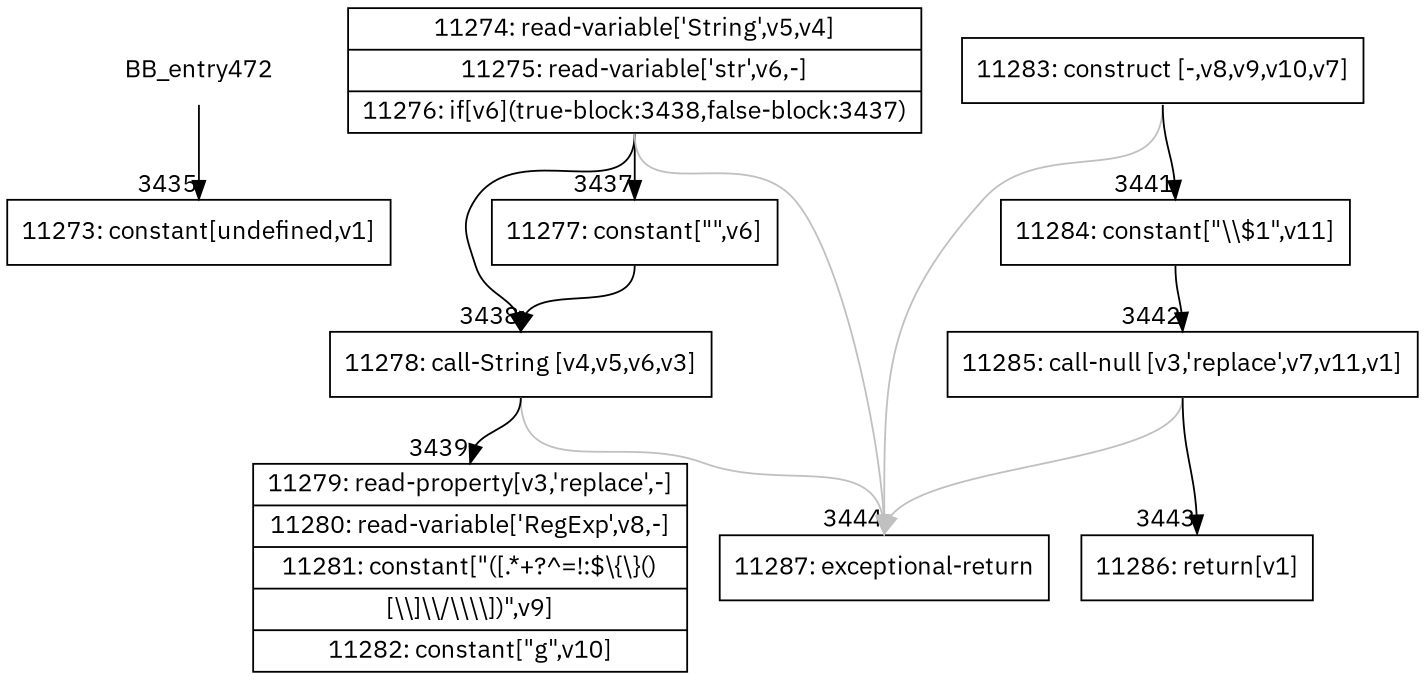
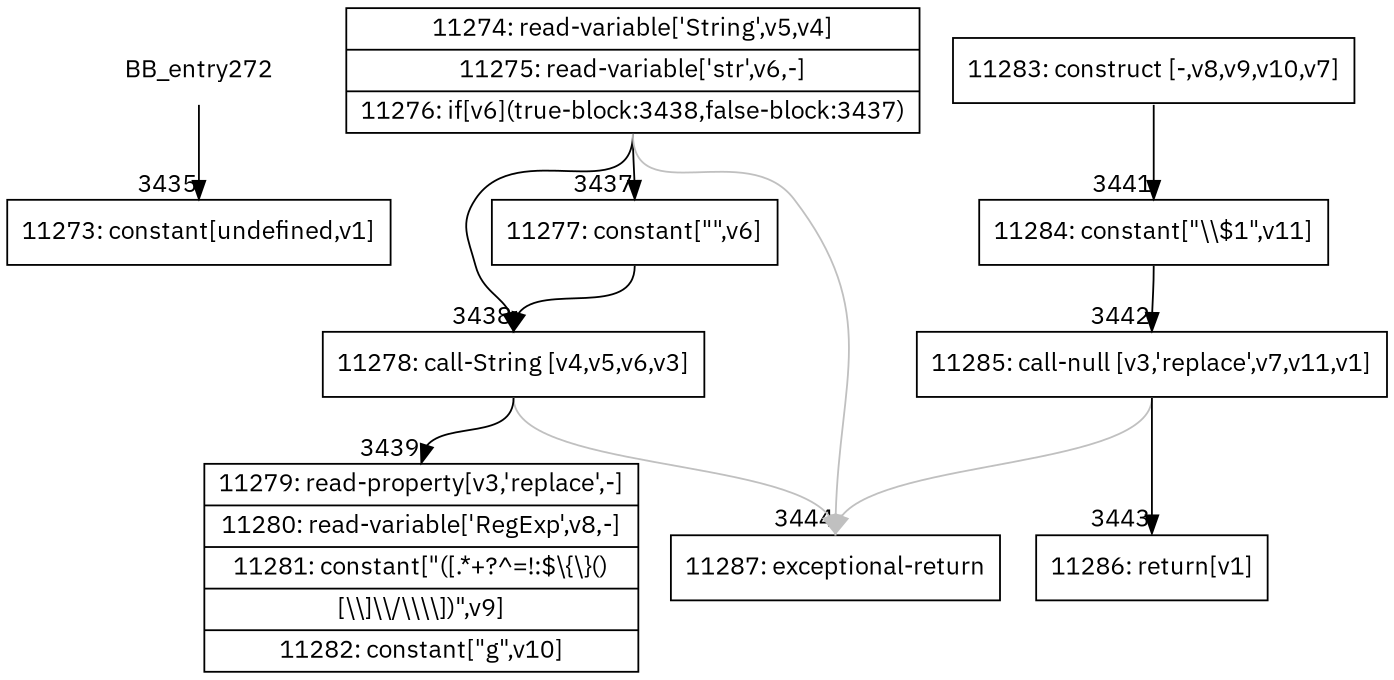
node "BB_entry472": label "BB_entry472" -> "BB_entry272"
edge "11283: construct [-,v8,v9,v10,v7]" -> "11287: exceptional-return": removed
